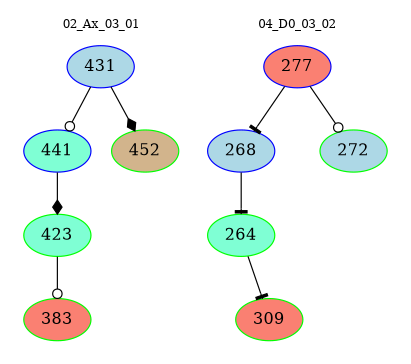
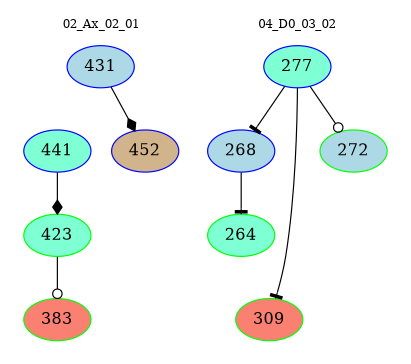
cluster "02_Ax_03_01": label "02_Ax_03_01" -> "02_Ax_02_01"
node "277": fillcolor salmon -> aquamarine
edge "431" -> "441": removed
node "452": color green -> blue
edge "264" -> "309": now "277" -> "309"
